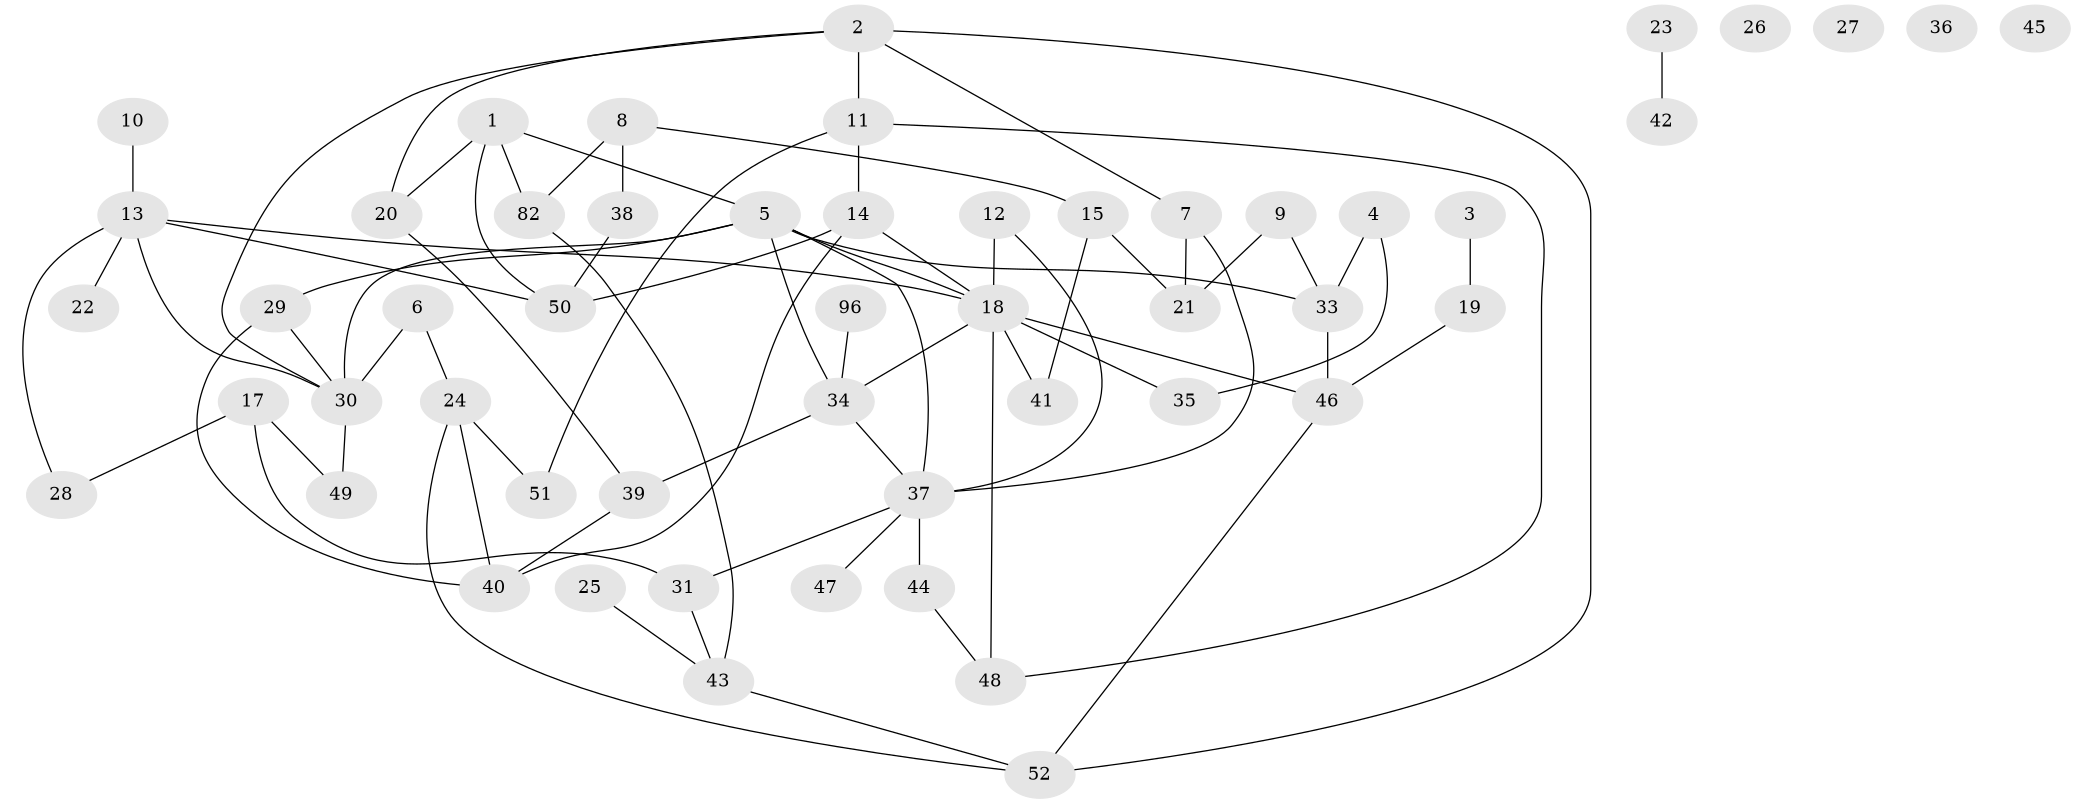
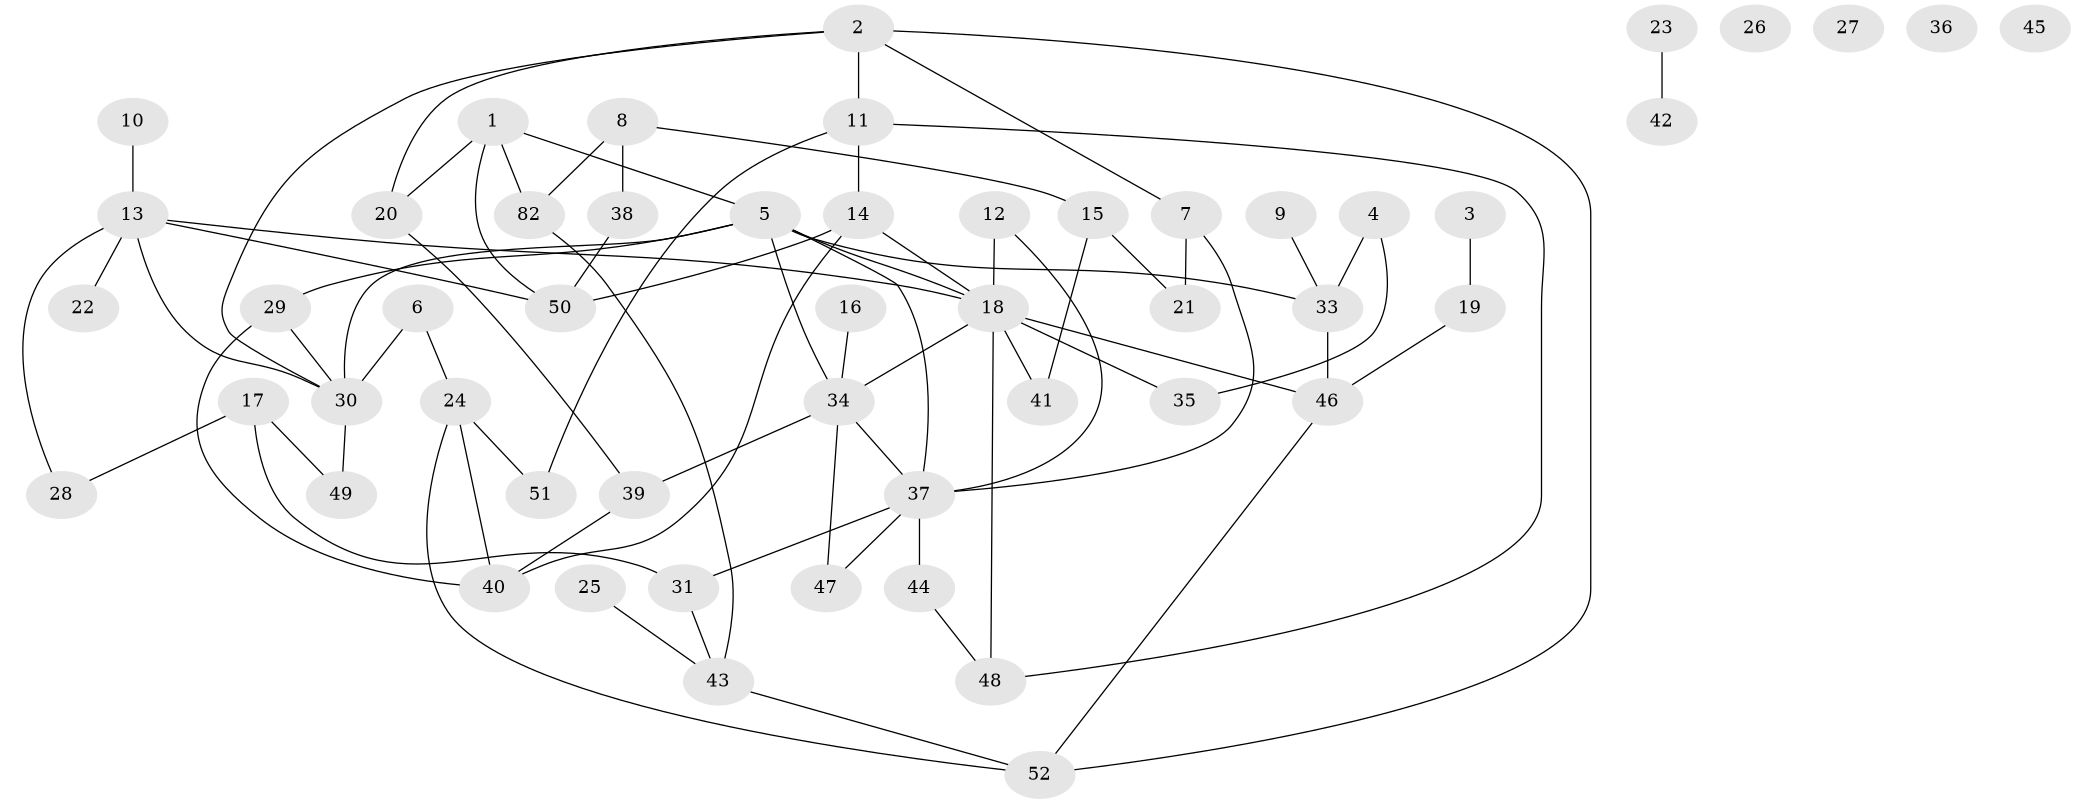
edge "9" -- "21": removed
node "96": label "96" -> "16"
edge "34" -- "47": added
